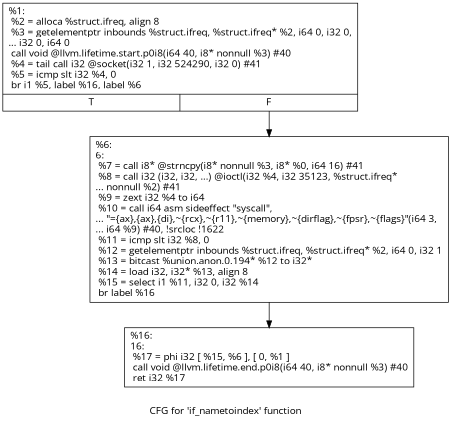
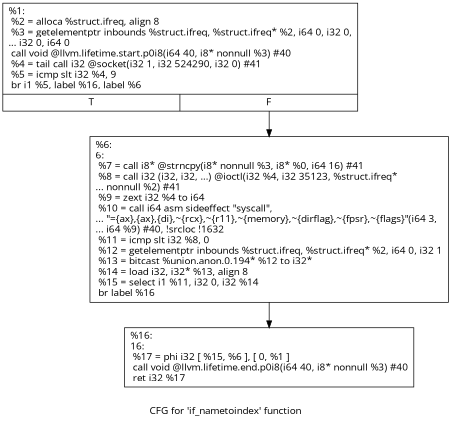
node "%1:": text "%5 = icmp slt i32 %4, 0" -> "%5 = icmp slt i32 %4, 9"
node "%6:": text "... i64 %9) #40, !srcloc !1622" -> "... i64 %9) #40, !srcloc !1632"
